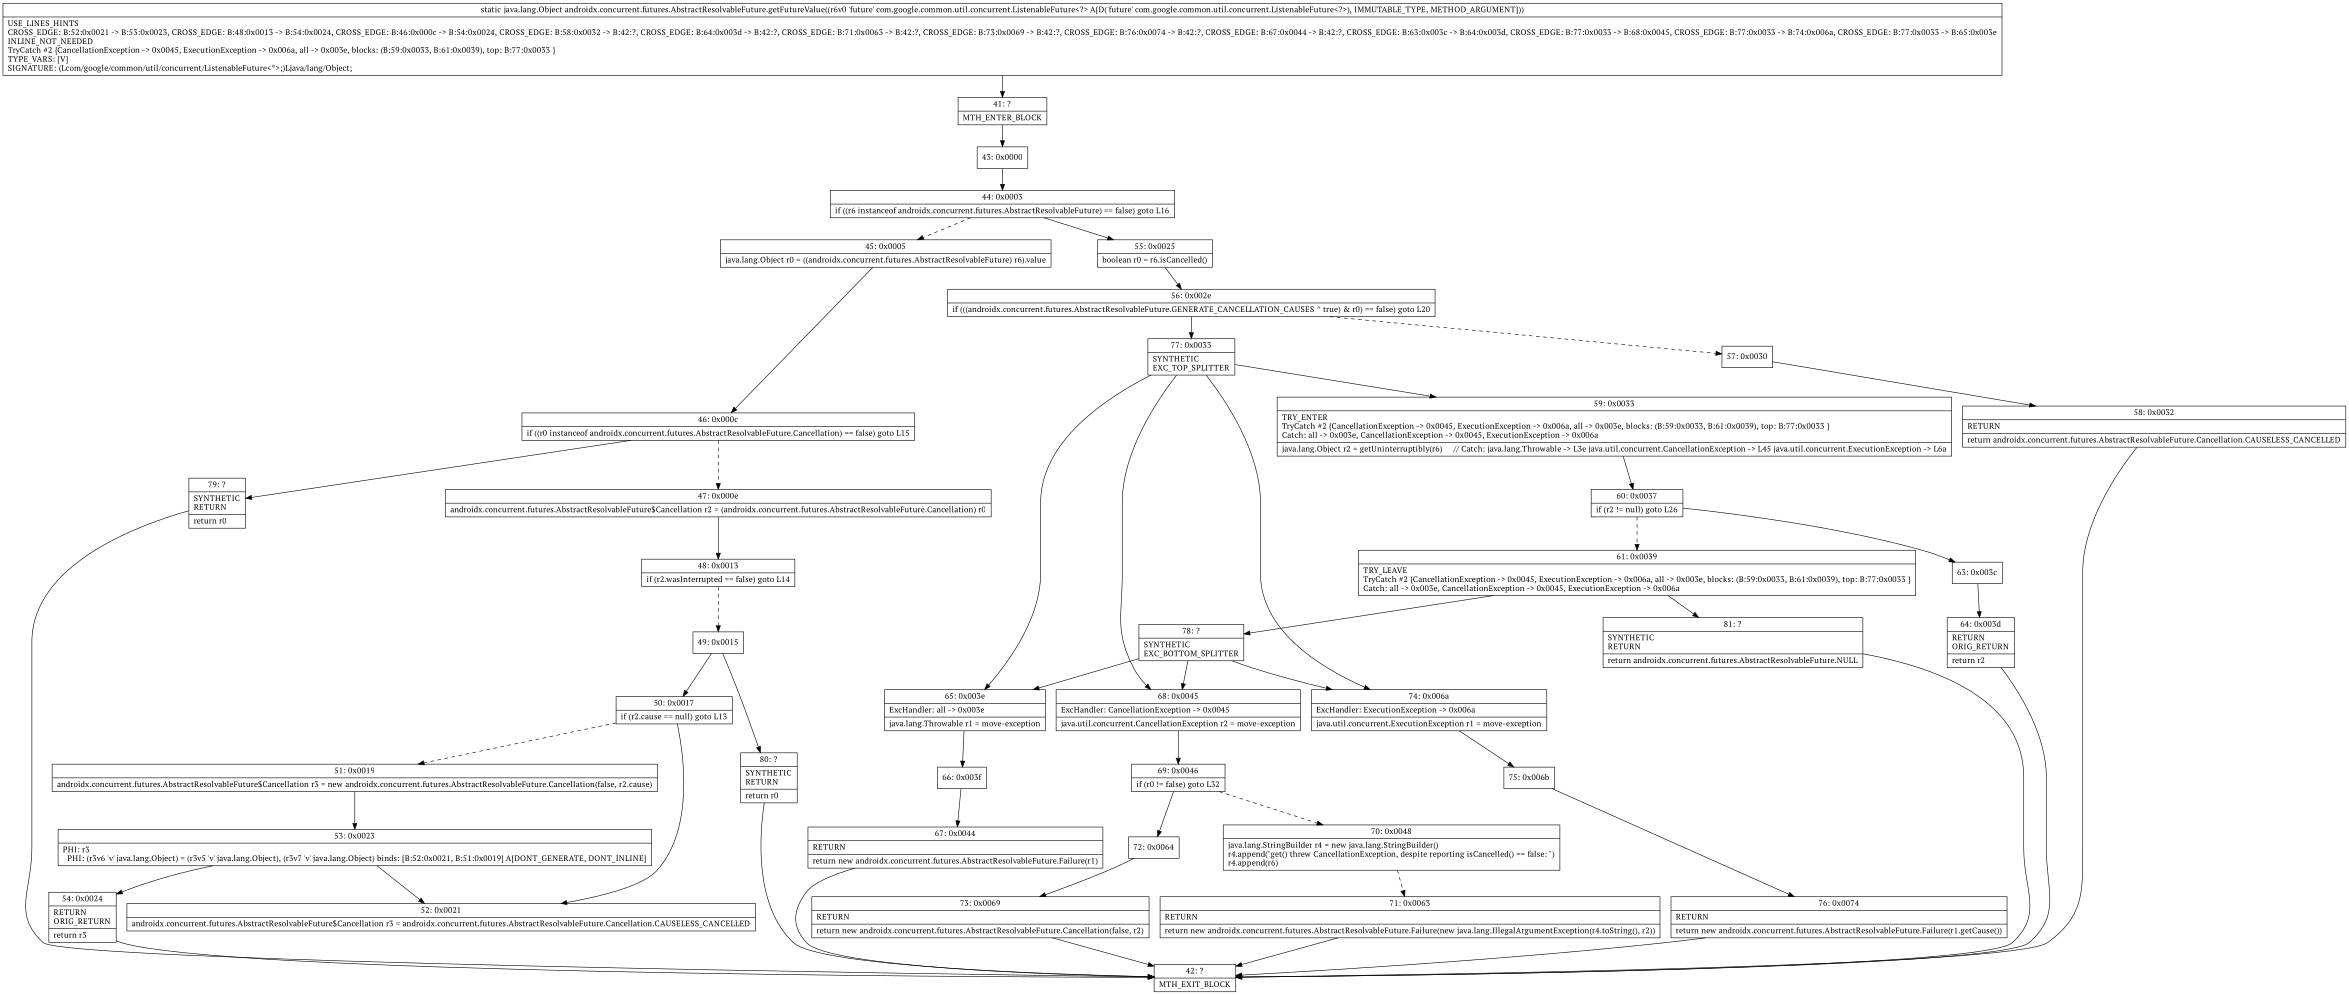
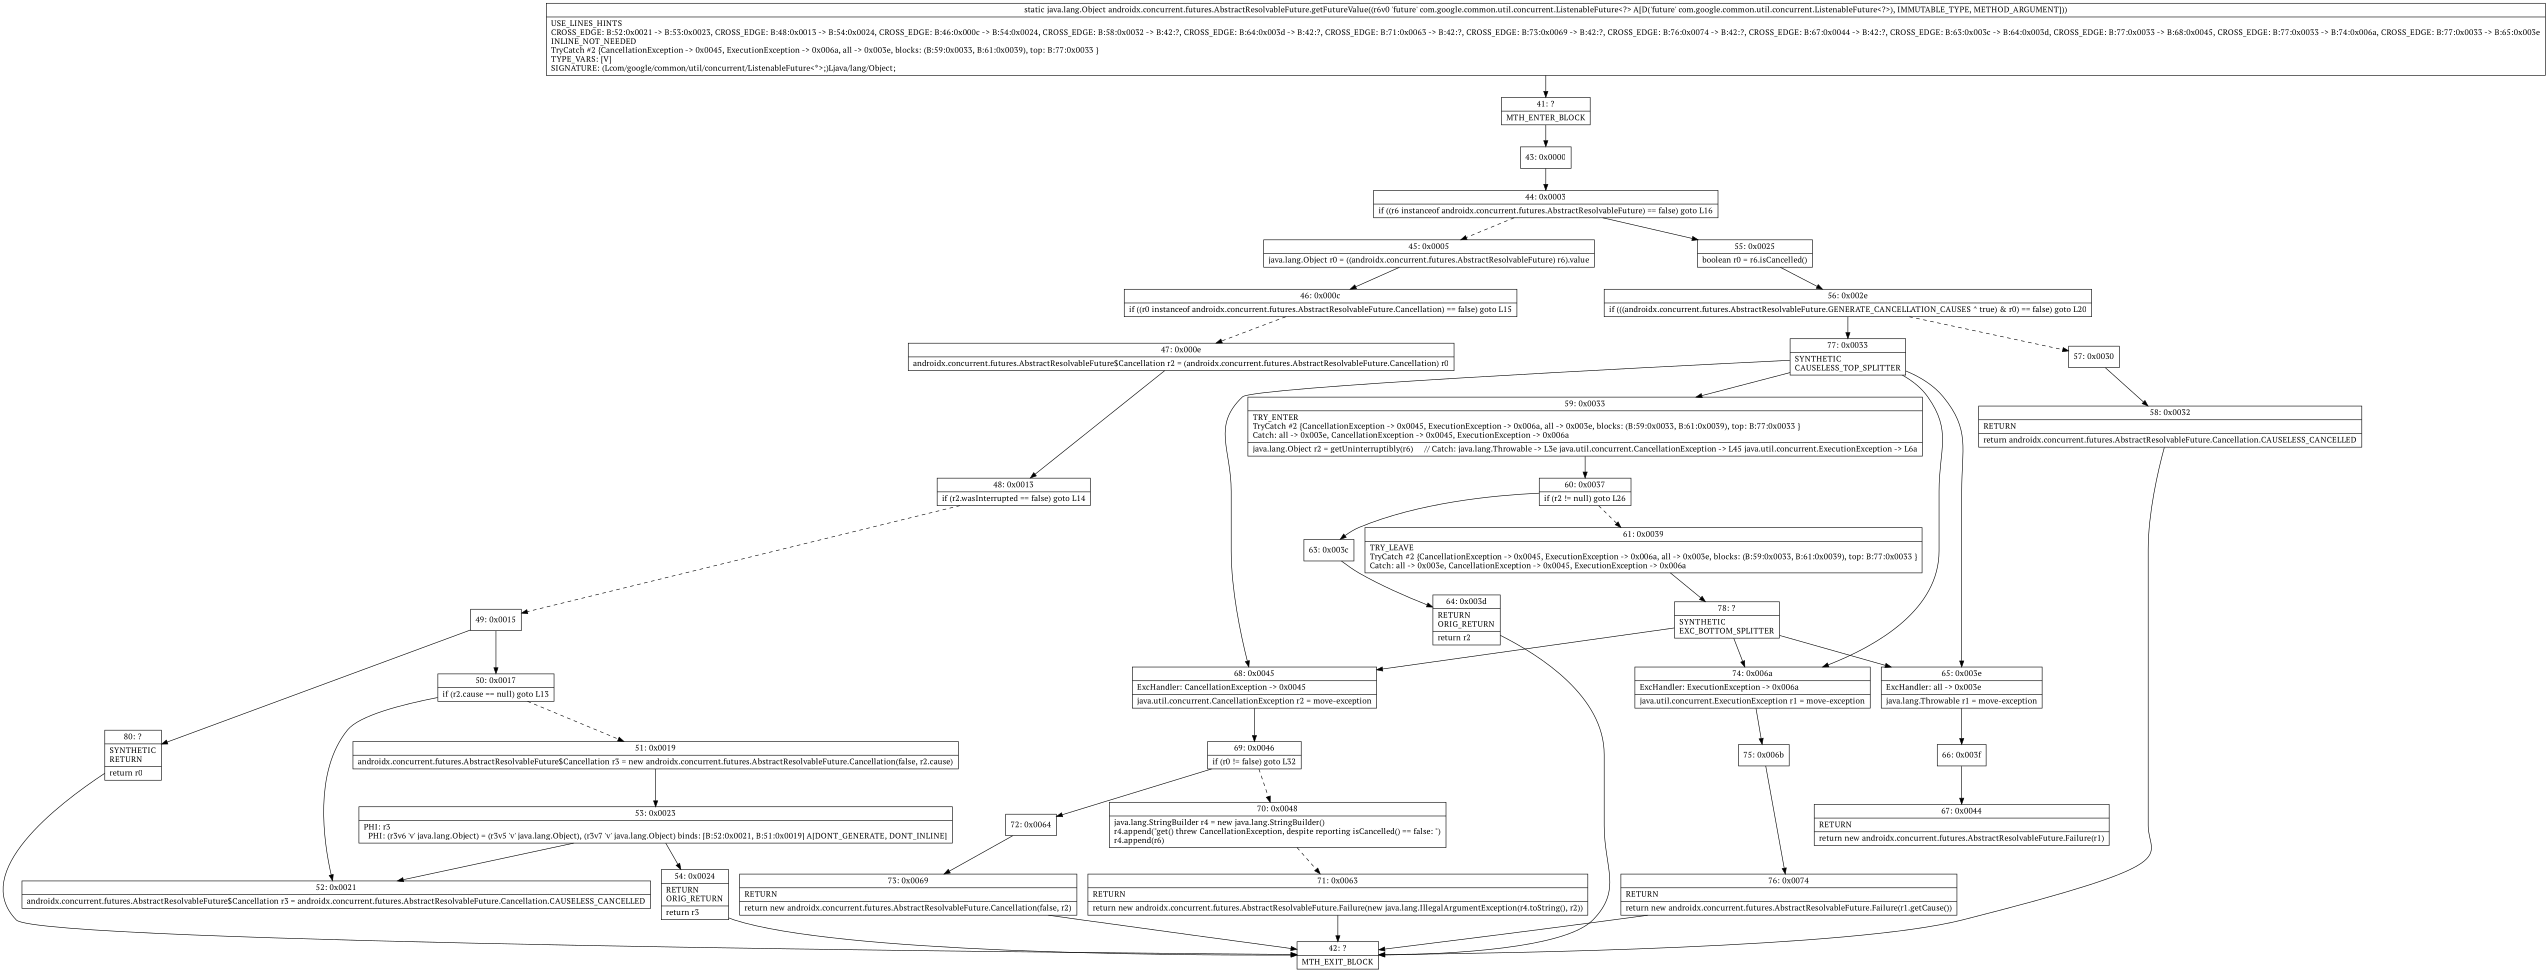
node "77: 0x0033": text "EXC_TOP_SPLITTER" -> "CAUSELESS_TOP_SPLITTER"
node "79: ?": removed
node "81: ?": removed
edge "67: 0x0044" -> "42: ?": removed
